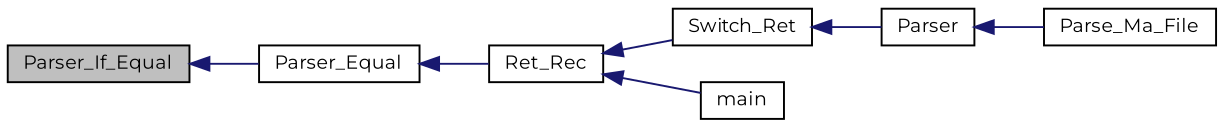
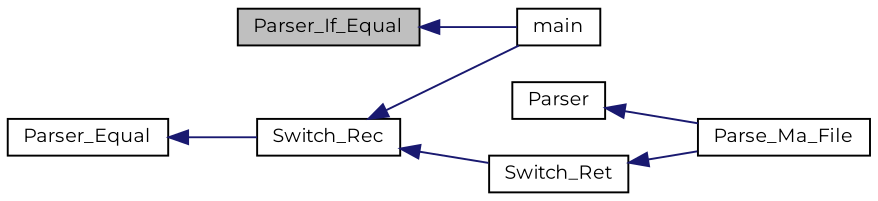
edge "Parser" -> "Switch_Ret": now "Parse_Ma_File" -> "Switch_Ret"
edge "Parser_Equal" -> "Parser_If_Equal": now "main" -> "Parser_If_Equal"
node "Ret_Rec": label "Ret_Rec" -> "Switch_Rec"
